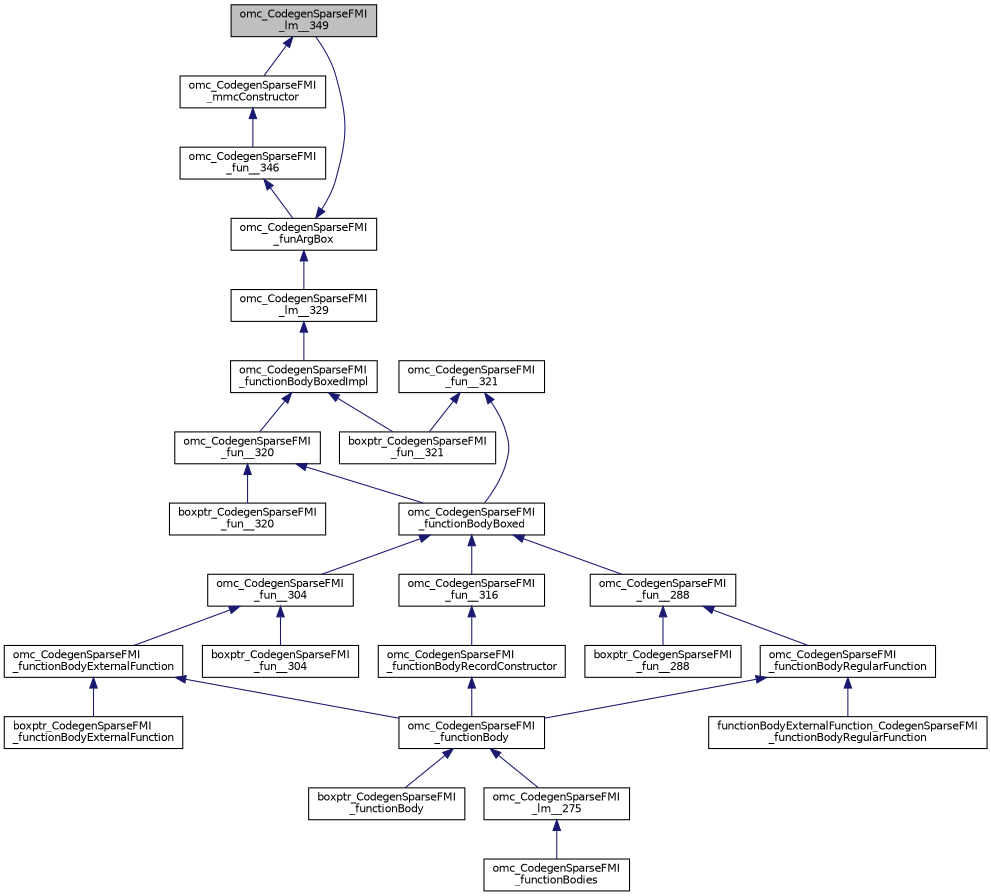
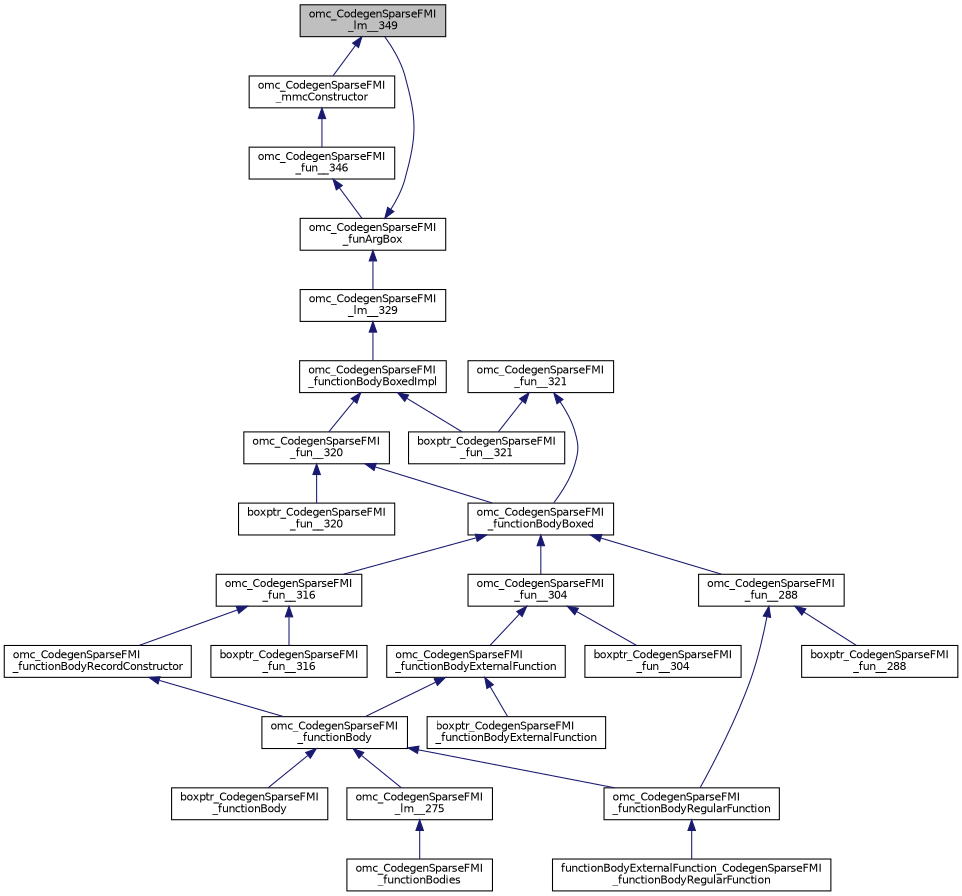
node "boxptr_CodegenSparseFMI _fun__316": added
edge "omc_CodegenSparseFMI _functionBody" -> "omc_CodegenSparseFMI _functionBodyRegularFunction": reversed
